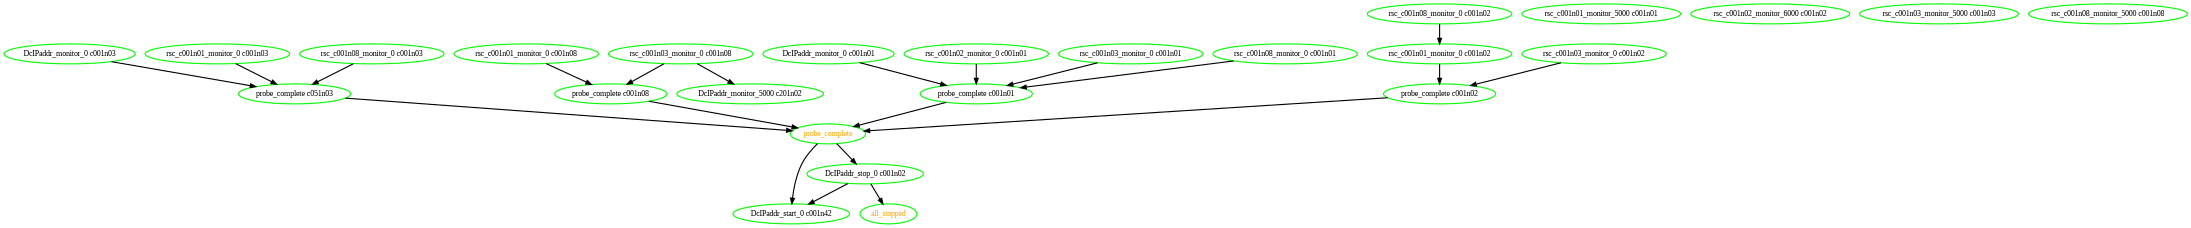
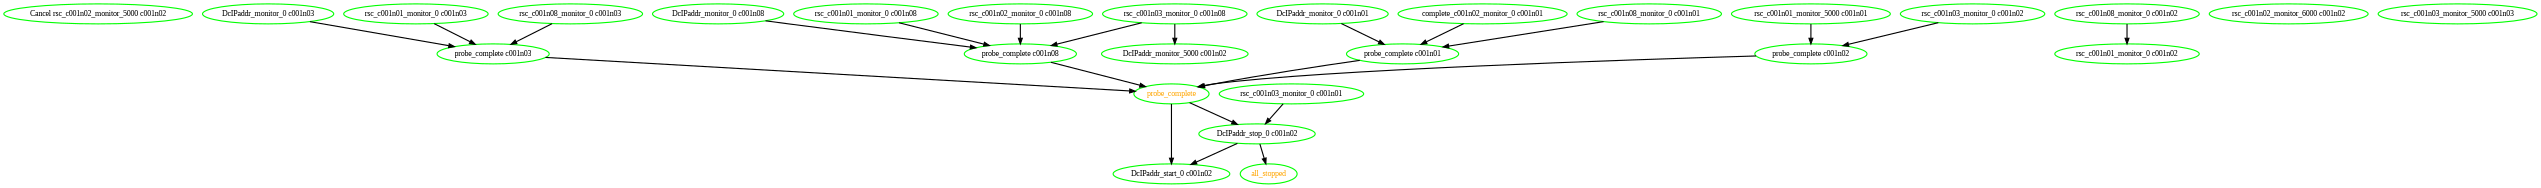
node "Cancel rsc_c001n02_monitor_5000 c001n02": added
node "DcIPaddr_monitor_0 c001n08": added
node "rsc_c001n02_monitor_0 c001n08": added
node "rsc_c001n08_monitor_5000 c001n08": removed
node "rsc_c001n02_monitor_0 c001n01": label "rsc_c001n02_monitor_0 c001n01" -> "complete_c001n02_monitor_0 c001n01"
edge "rsc_c001n01_monitor_0 c001n02" -> "probe_complete c001n02": now "rsc_c001n01_monitor_5000 c001n01" -> "probe_complete c001n02"
edge "rsc_c001n03_monitor_0 c001n01" -> "probe_complete c001n01": now "rsc_c001n03_monitor_0 c001n01" -> "DcIPaddr_stop_0 c001n02"
node "probe_complete c051n03": label "probe_complete c051n03" -> "probe_complete c001n03"
node "DcIPaddr_monitor_5000 c201n02": label "DcIPaddr_monitor_5000 c201n02" -> "DcIPaddr_monitor_5000 c001n02"
node "DcIPaddr_start_0 c001n42": label "DcIPaddr_start_0 c001n42" -> "DcIPaddr_start_0 c001n02"
